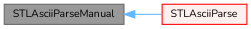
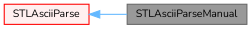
edge "STLAsciiParse" -> "STLAsciiParseManual": reversed
